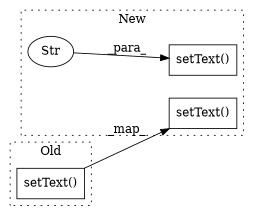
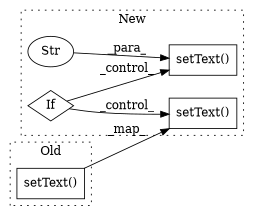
node "If": added
